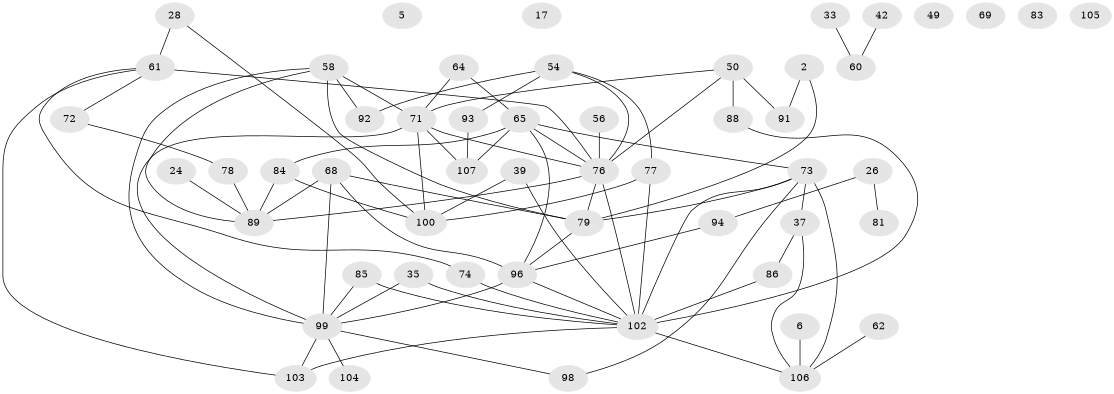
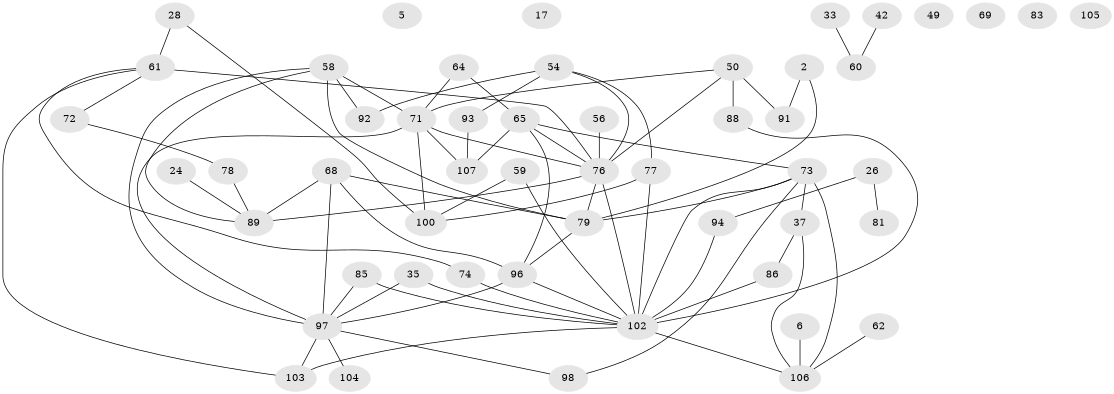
node "84": removed
node "39": label "39" -> "59"
edge "94" -- "96": now "94" -- "102"
node "99": label "99" -> "97"
